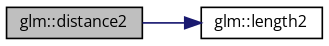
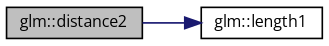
node "glm::length2": label "glm::length2" -> "glm::length1"
